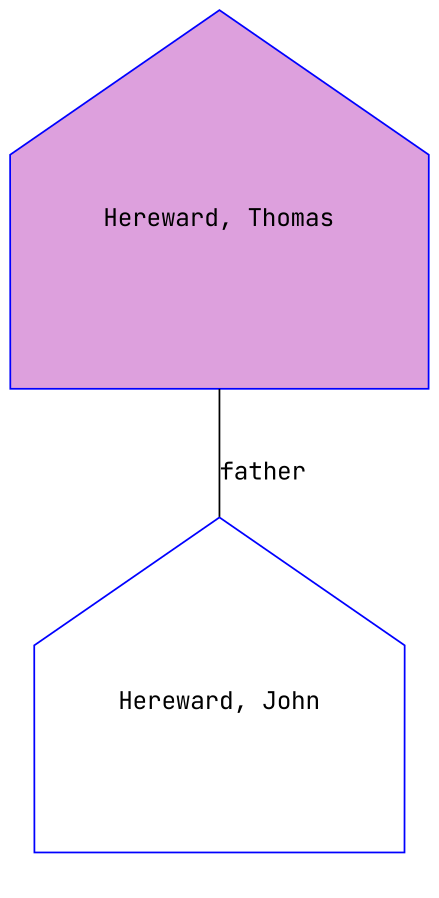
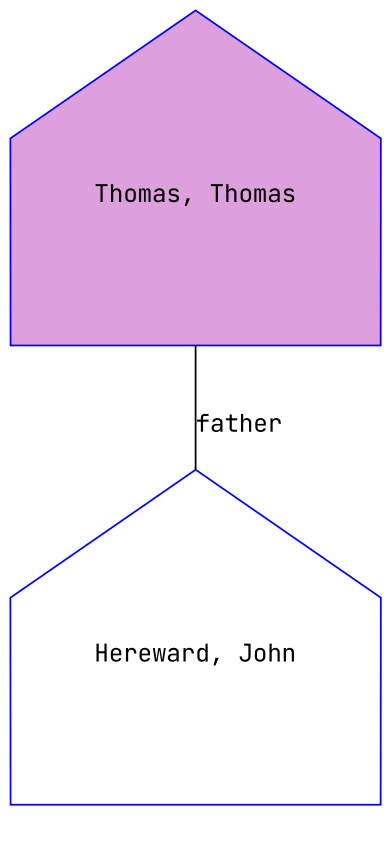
node "Hereward, Thomas": label "Hereward, Thomas" -> "Thomas, Thomas"
